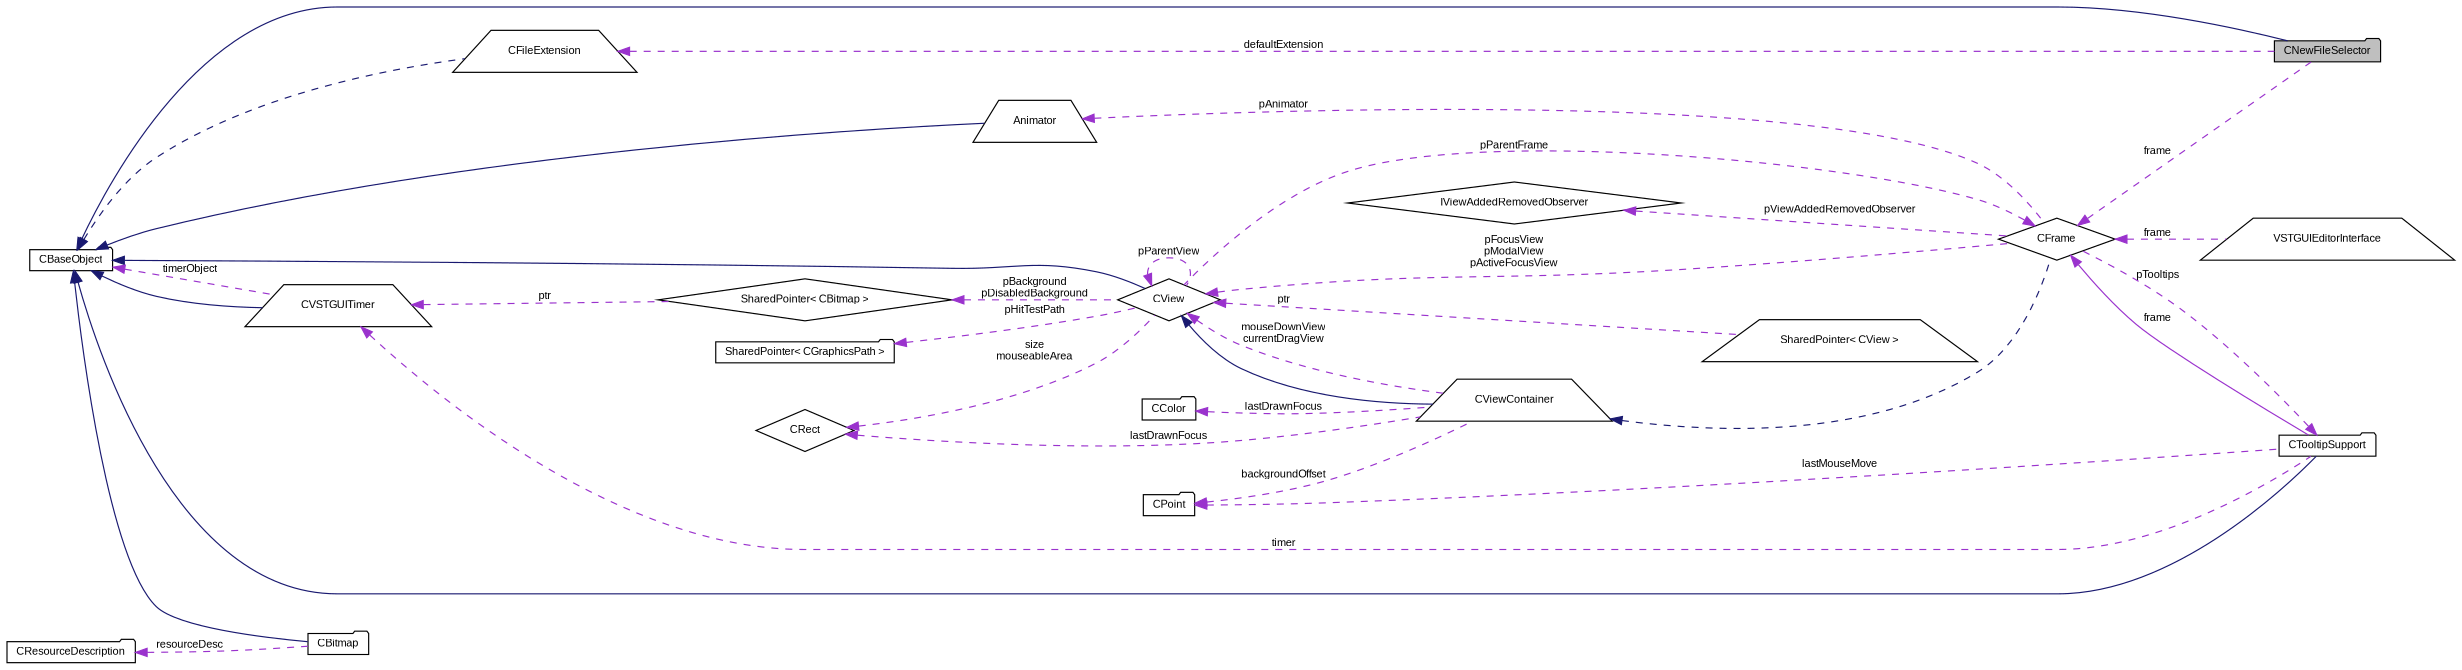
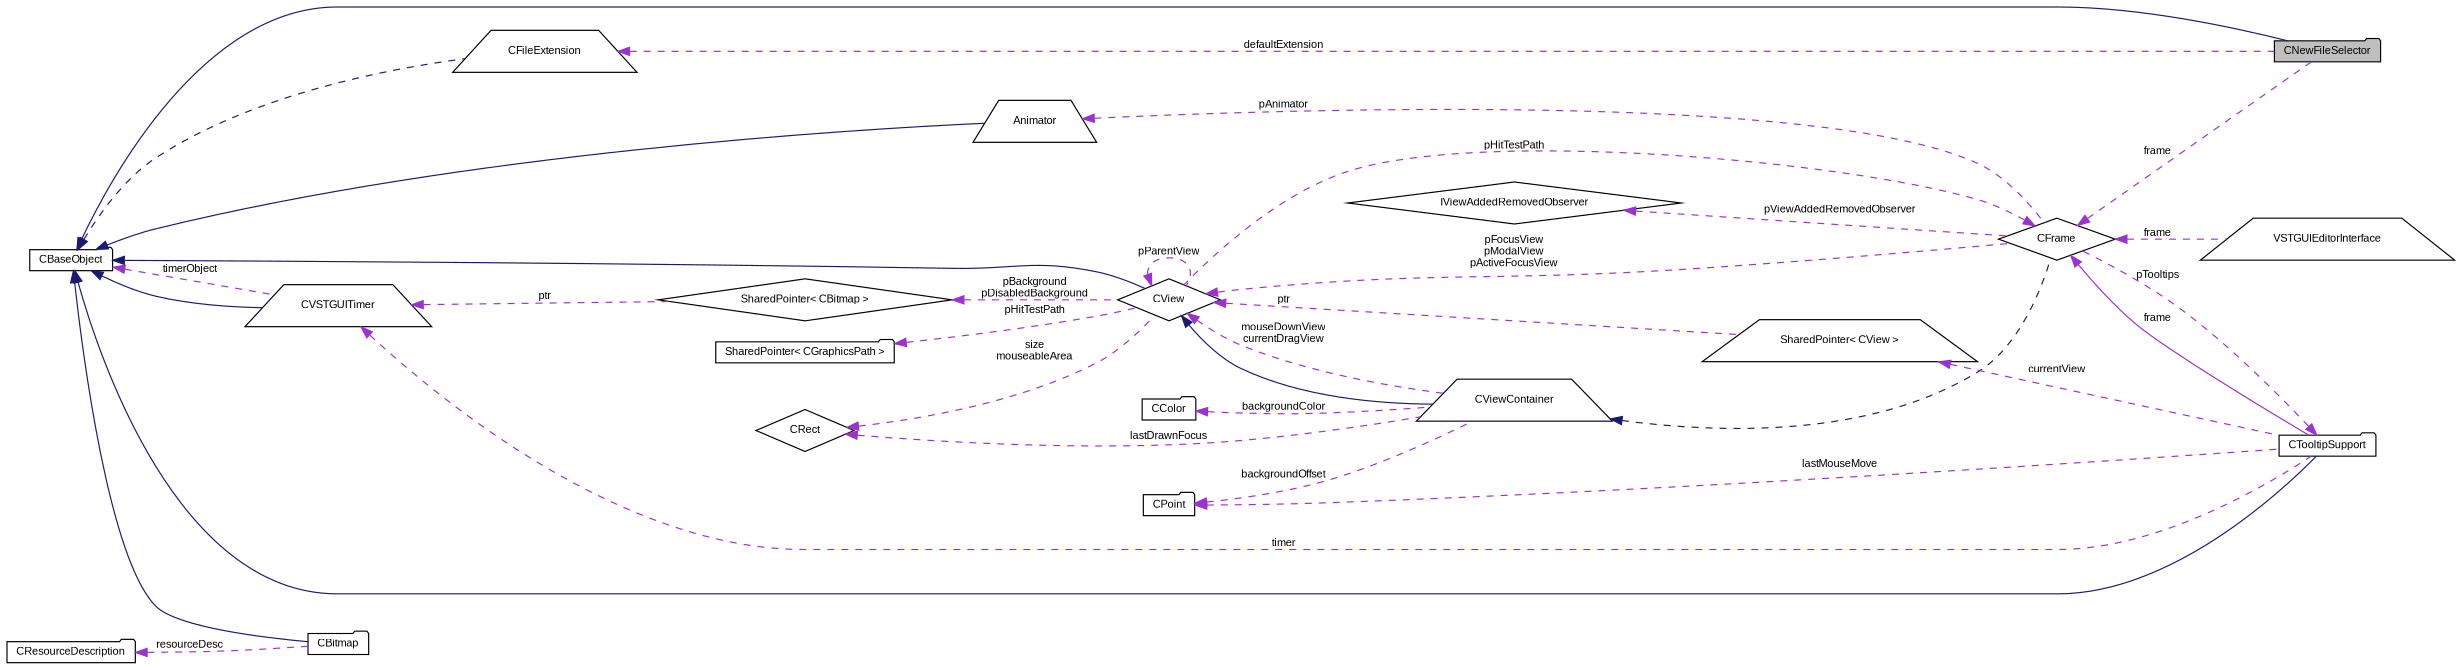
edge "CView" -> "CFrame": label "pParentFrame" -> "pHitTestPath"
edge "CTooltipSupport" -> "SharedPointer< CView >": added, label "currentView"
edge "CViewContainer" -> "CColor": label "lastDrawnFocus" -> "backgroundColor"
